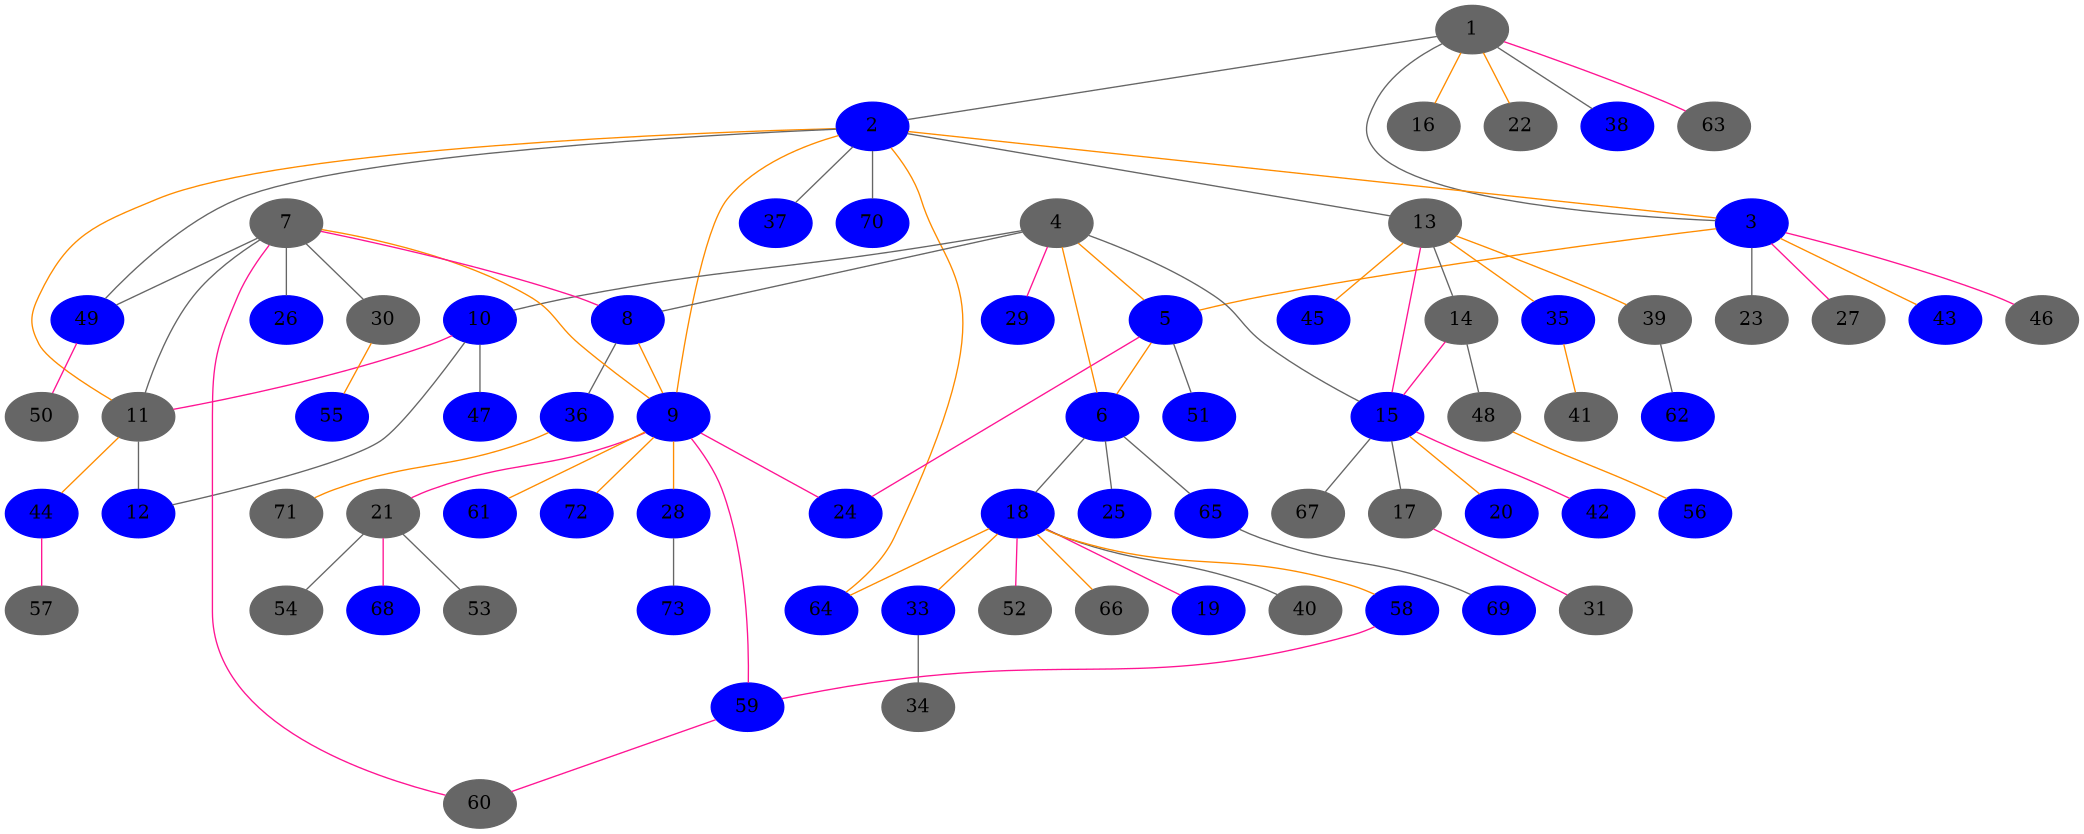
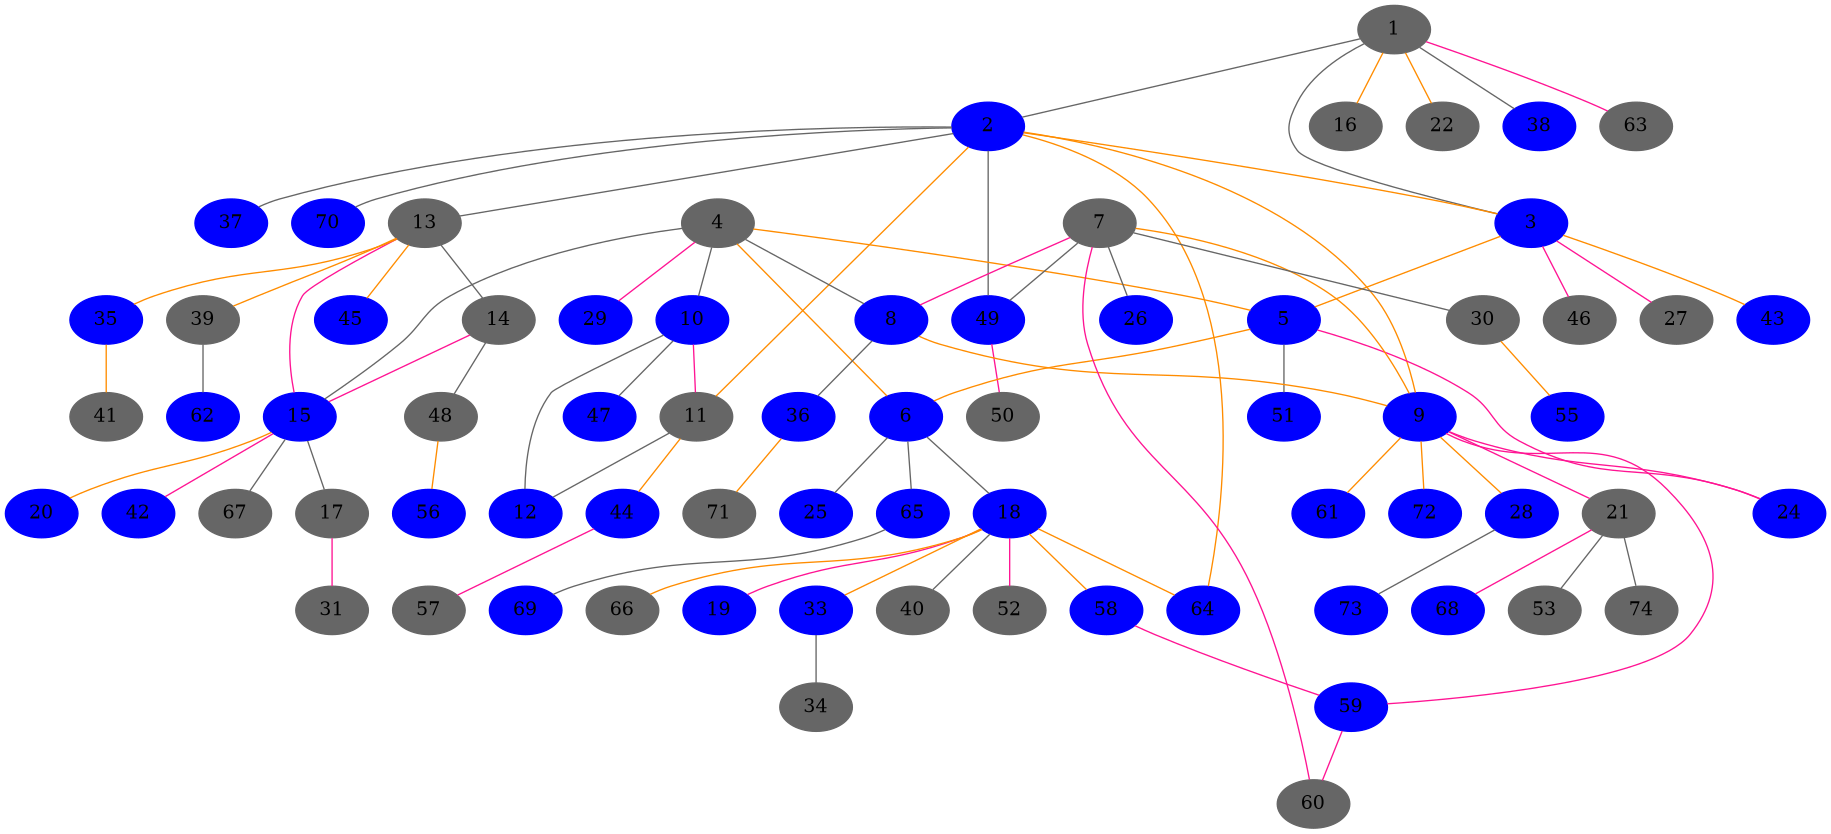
edge "7" -- "11": removed
node "23": removed
node "54": label "54" -> "74"
